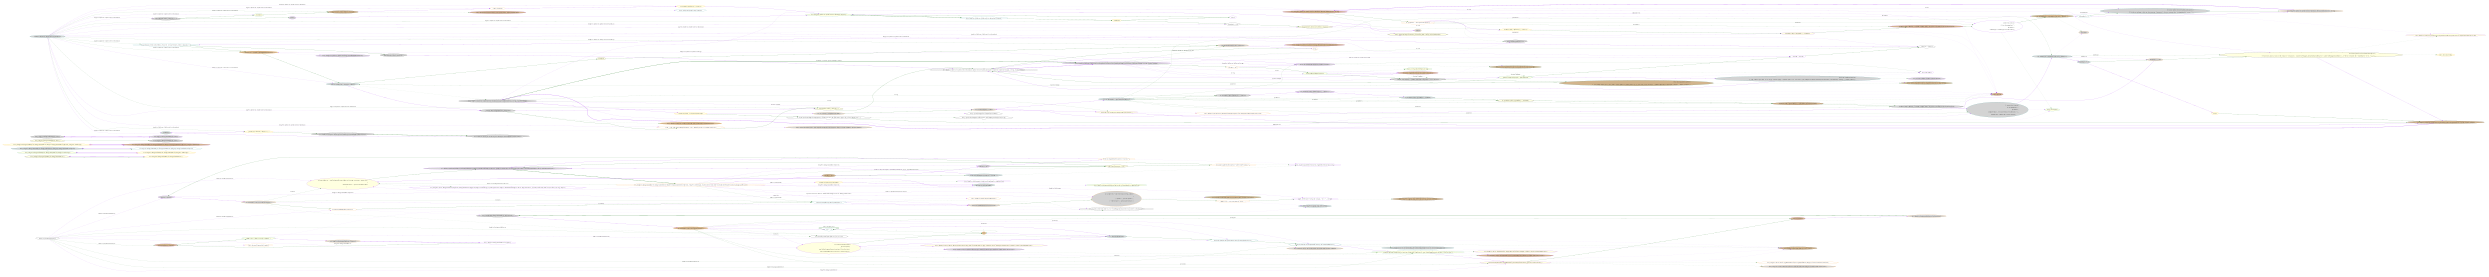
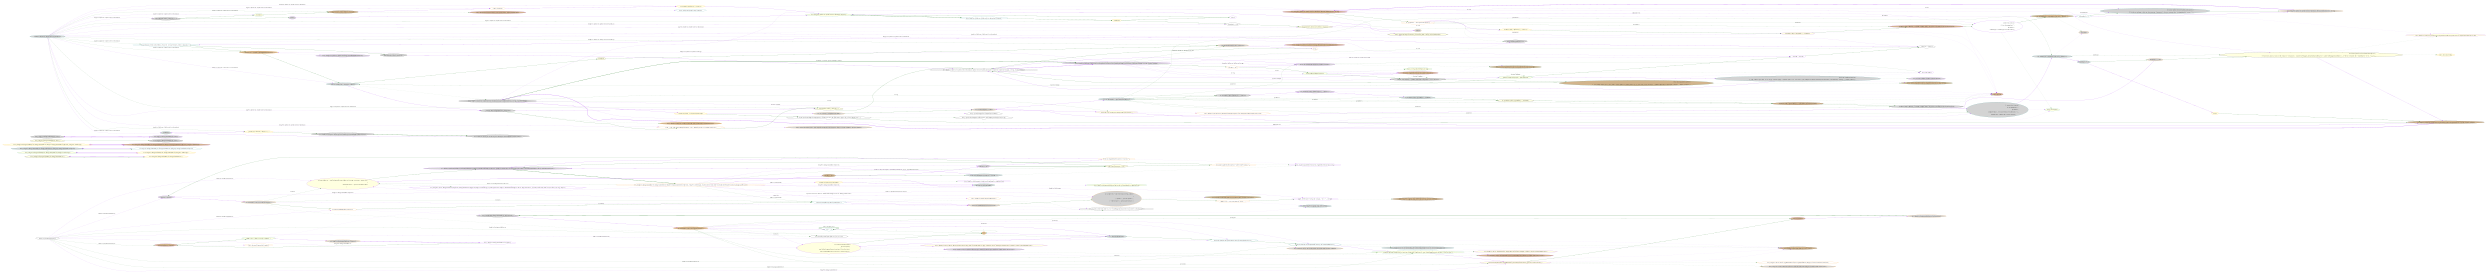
edge "var lockResult = parameters.Get<int>(''@Result'')" -> "lockResult == -999": removed, label "lockResult"
